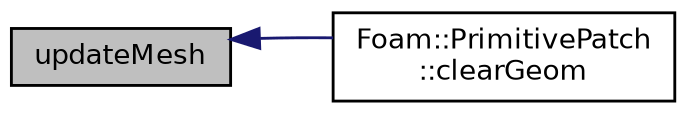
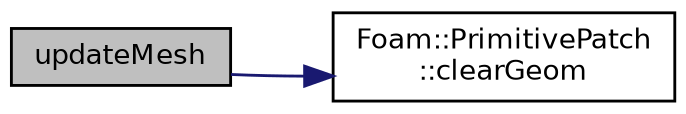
edge "Foam::PrimitivePatch ::clearGeom" -> "updateMesh": reversed
